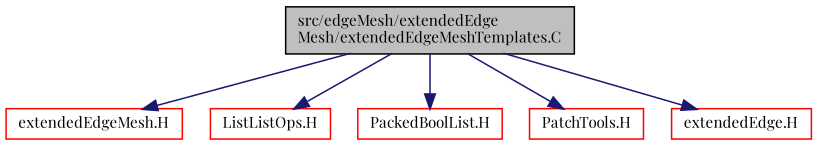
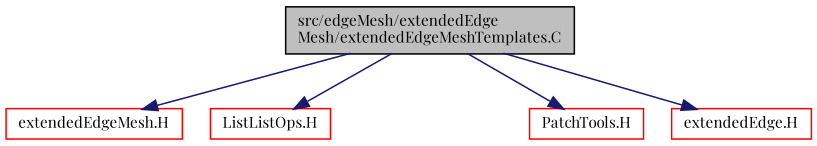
node "PackedBoolList.H": removed
